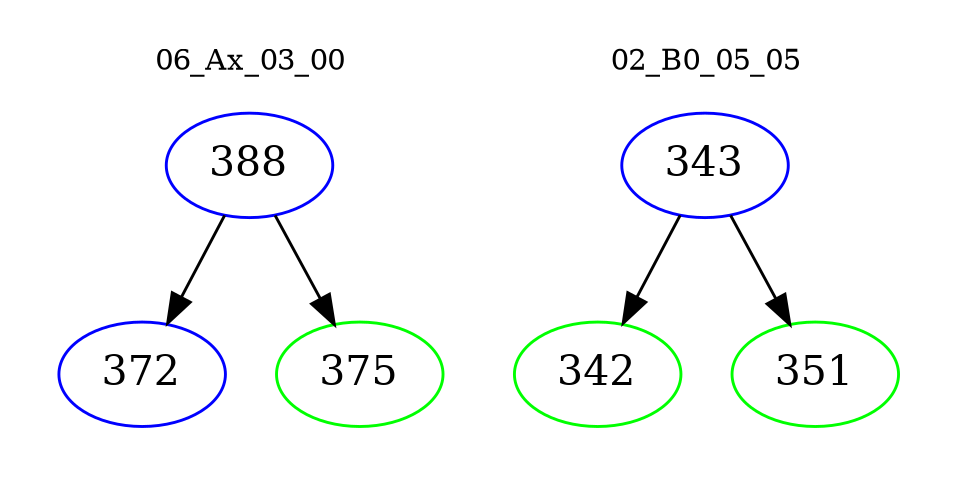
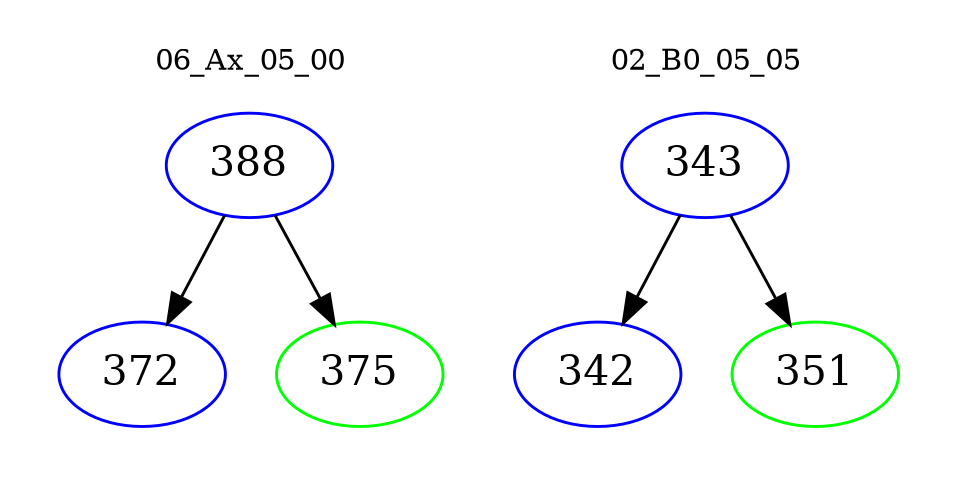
cluster "06_Ax_03_00": label "06_Ax_03_00" -> "06_Ax_05_00"
node "342": color green -> blue
